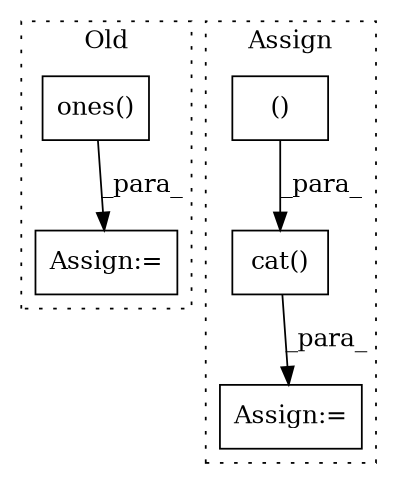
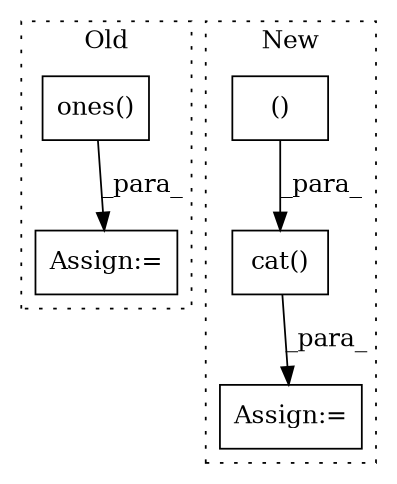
cluster "Assign": label "Assign" -> "New"
